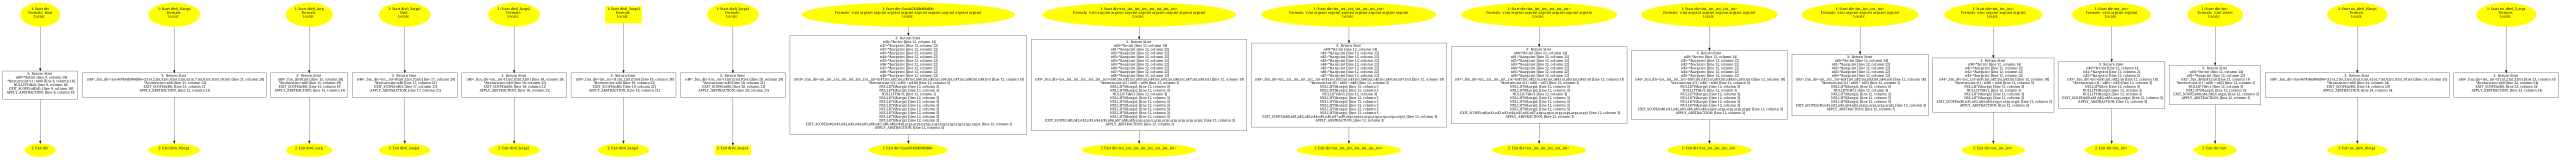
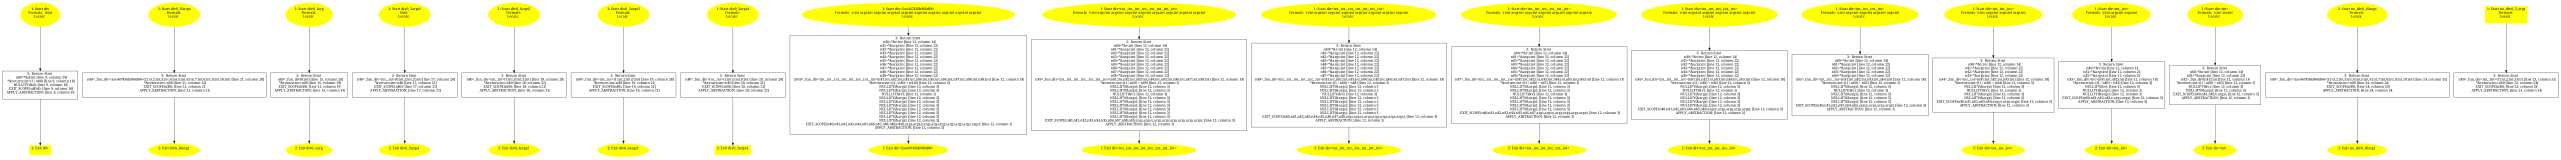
node "1: Start div0_3args3 Formals: Locals:": shape box -> ellipse
node "1: Start no_div0_3_args Formals: Locals:": shape ellipse -> box
node "2: Exit div": shape ellipse -> box
